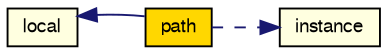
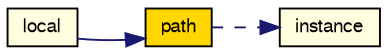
edge "path" -> "local": reversed
